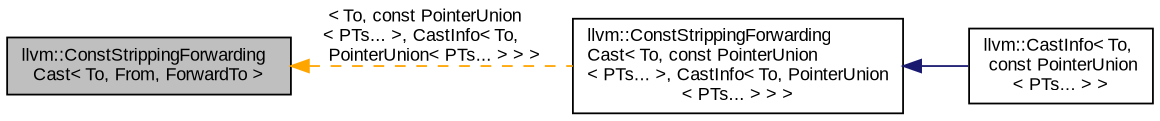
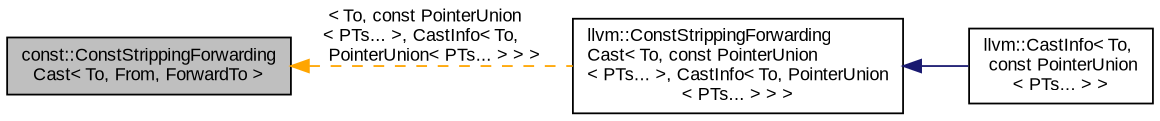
node "llvm::ConstStrippingForwarding Cast< To, From, ForwardTo >": label "llvm::ConstStrippingForwarding Cast< To, From, ForwardTo >" -> "const::ConstStrippingForwarding Cast< To, From, ForwardTo >"
